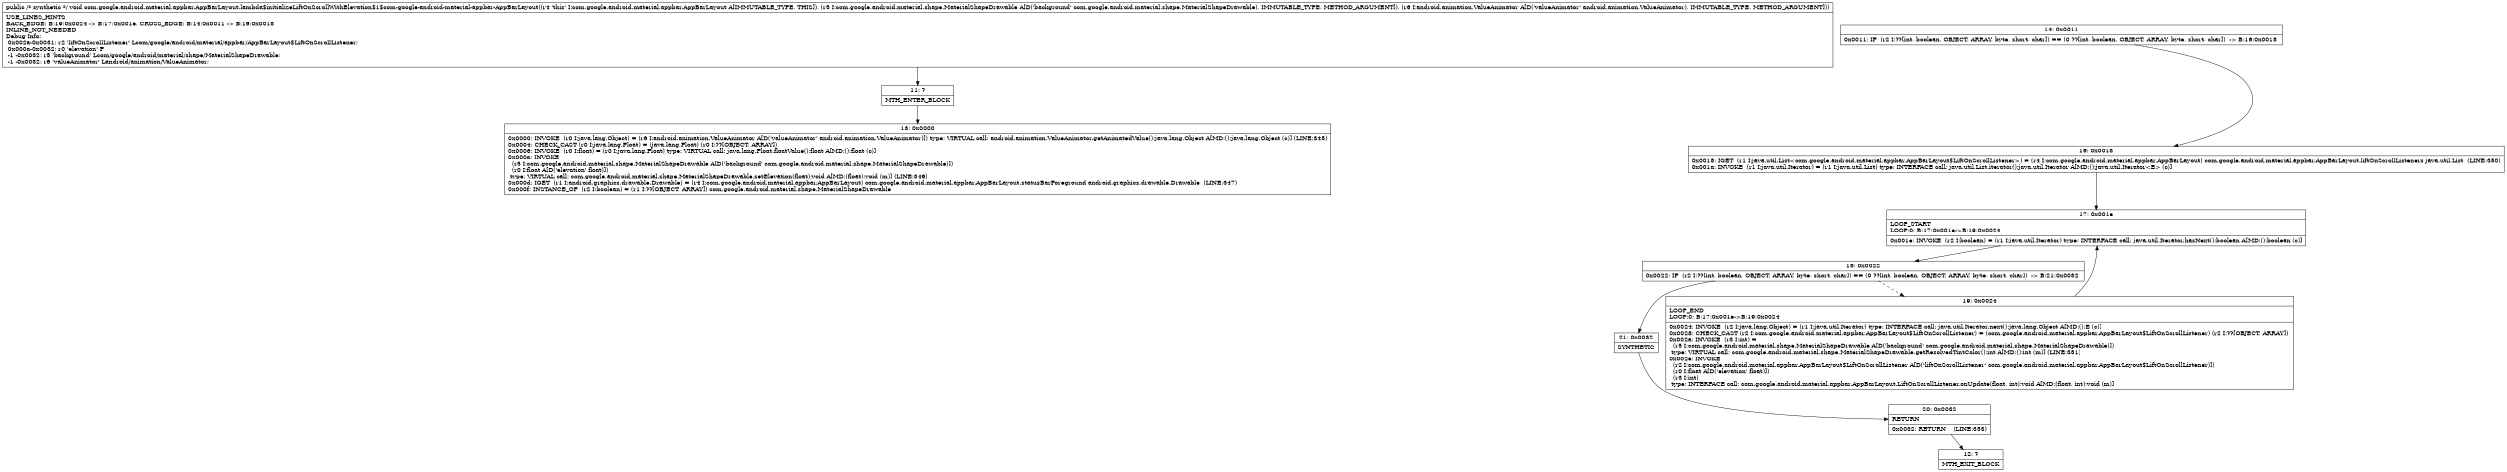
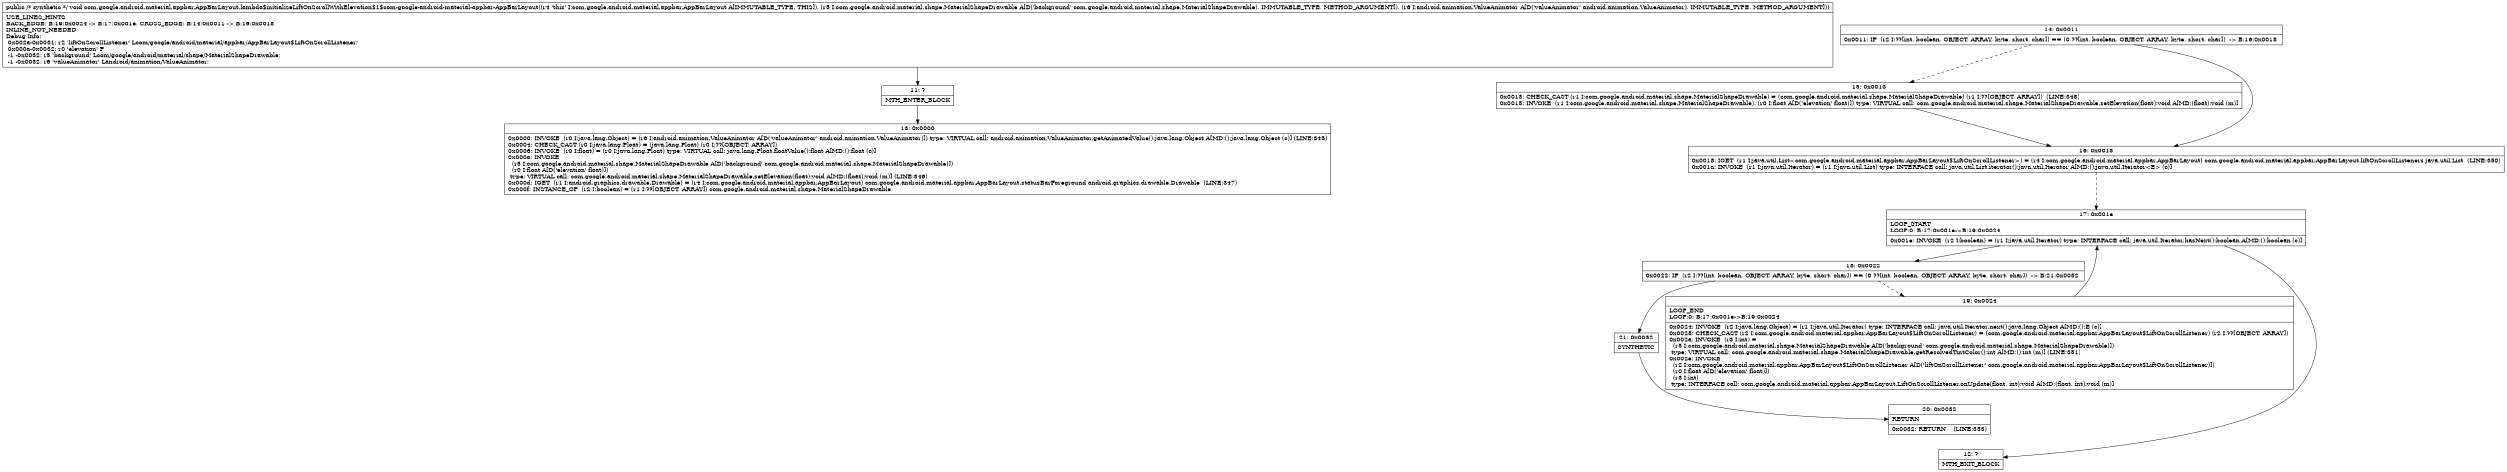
node "15: 0x0013": added
edge "16: 0x0018" -> "17: 0x001e": style solid -> dashed
edge "20: 0x0032" -> "12: ?": now "17: 0x001e" -> "12: ?"
